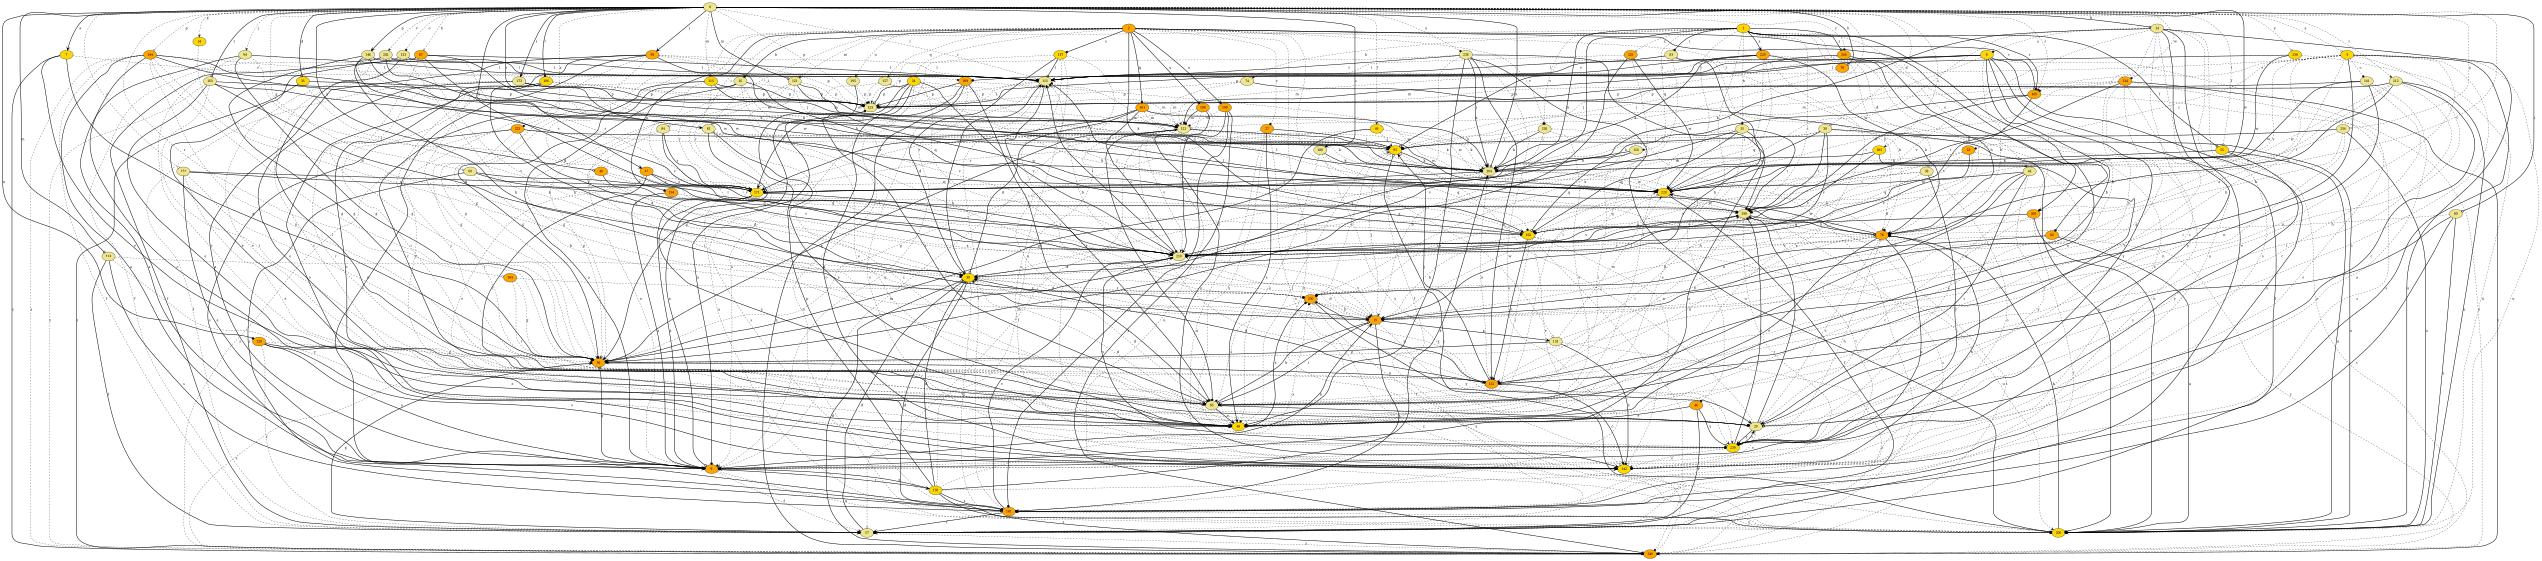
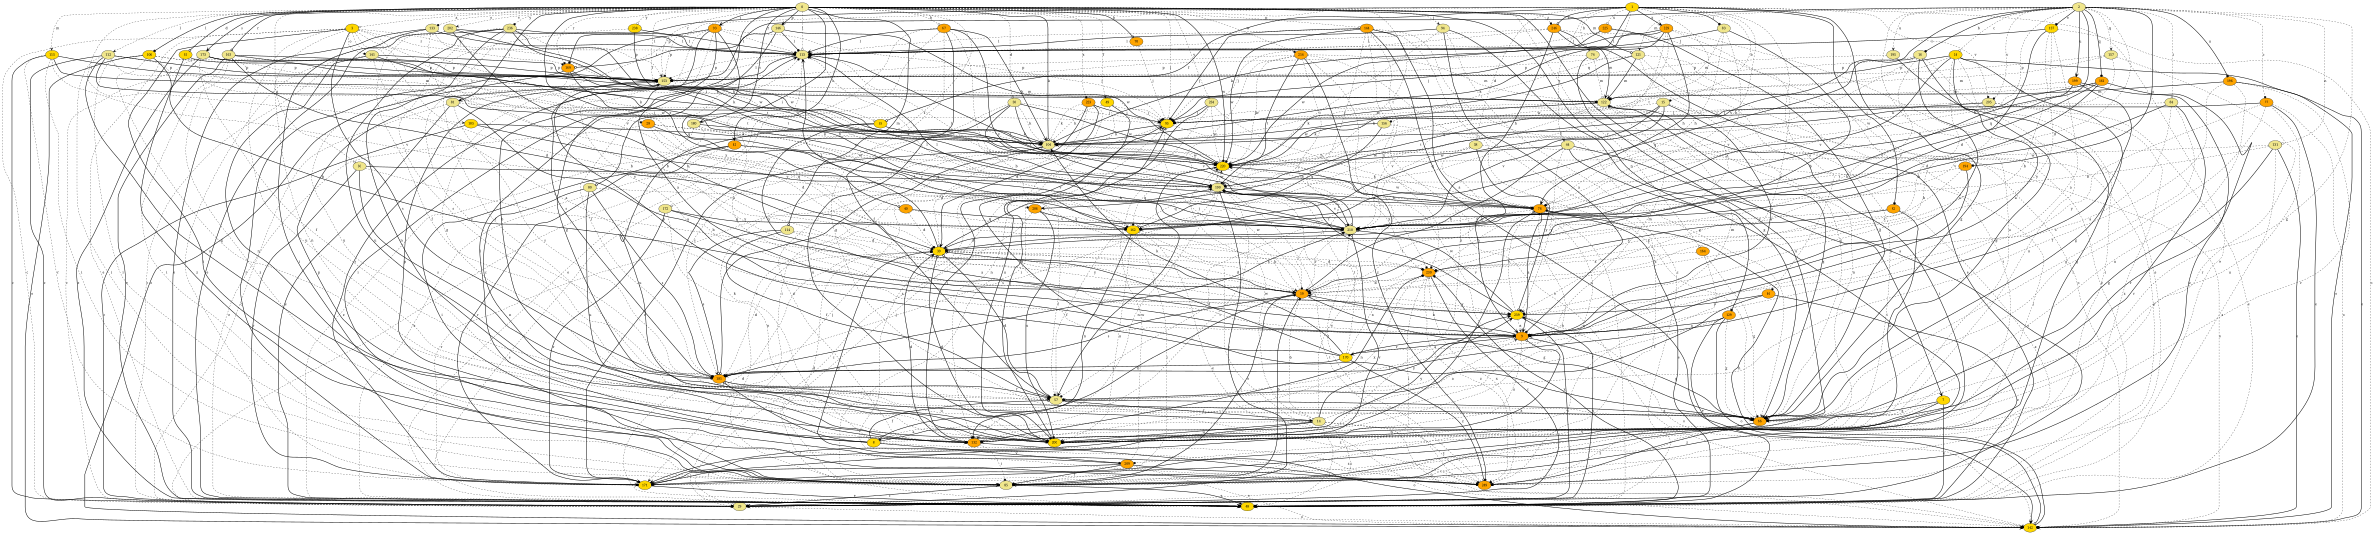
node "2": fillcolor orange -> khaki
node "64": removed
edge "9" -> "220": added, label "w"
edge "19" -> "131": now "19" -> "66"
edge "14" -> "57": reversed
